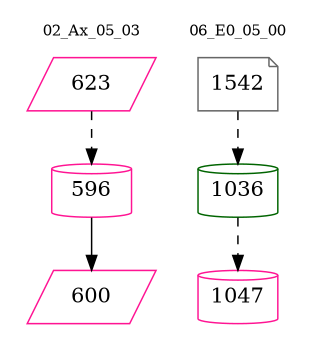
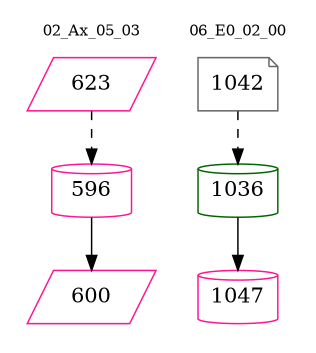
cluster "06_E0_05_00": label "06_E0_05_00" -> "06_E0_02_00"
node "1542": label "1542" -> "1042"
edge "1036" -> "1047": style dashed -> solid
